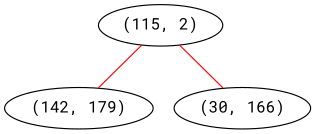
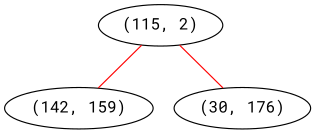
node "(142, 179)": label "(142, 179)" -> "(142, 159)"
node "(30, 166)": label "(30, 166)" -> "(30, 176)"
